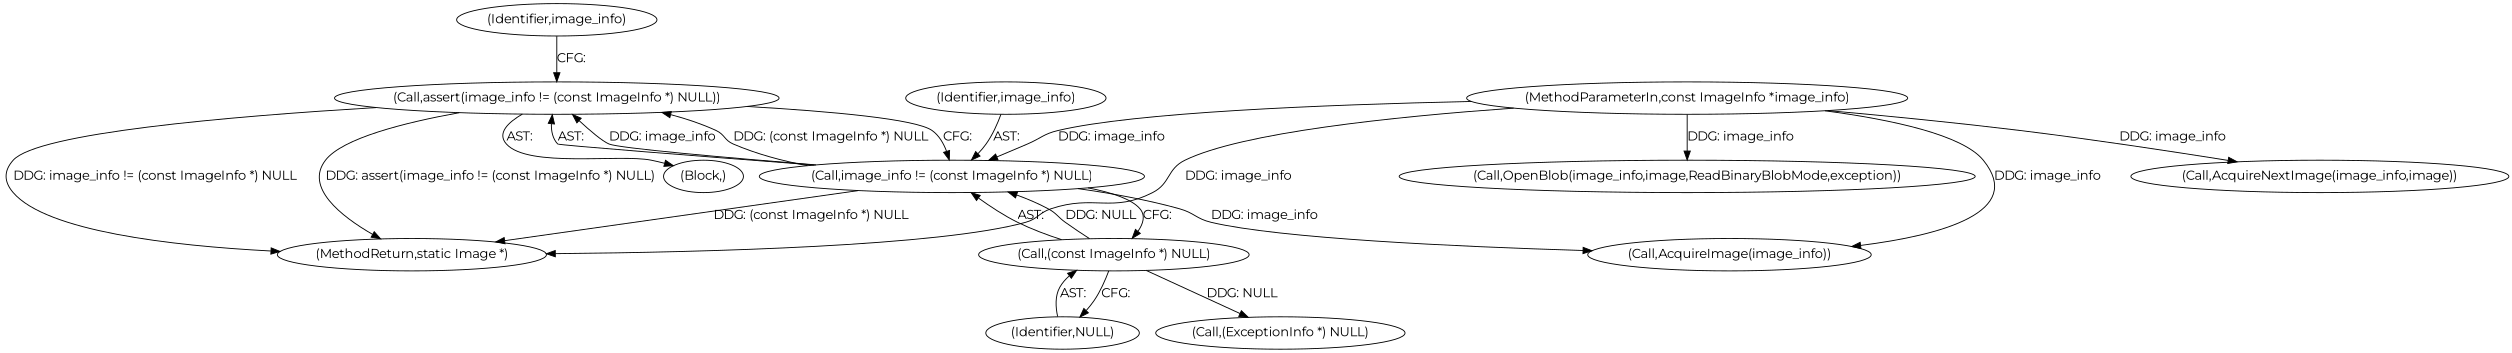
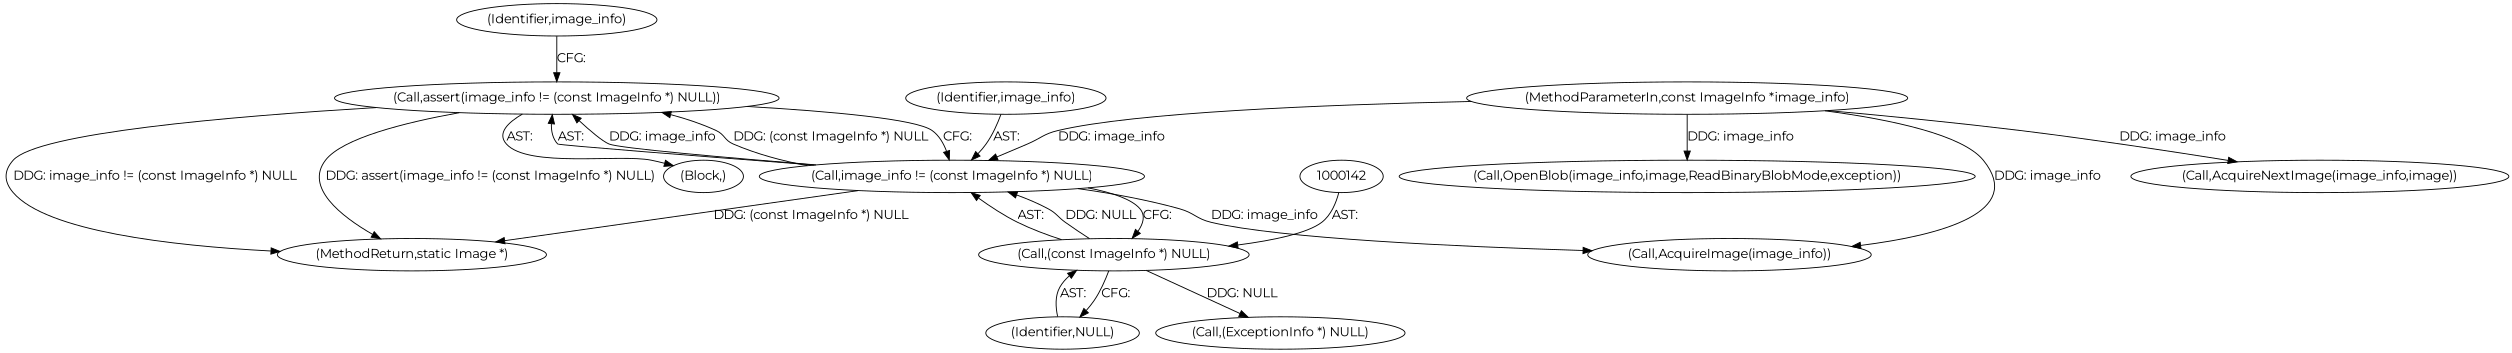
node "1000142": added
edge "(MethodParameterIn,const ImageInfo *image_info)" -> "(MethodReturn,static Image *)": removed, label "DDG: image_info"
